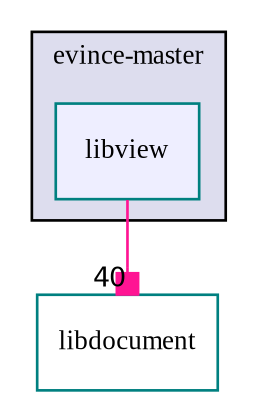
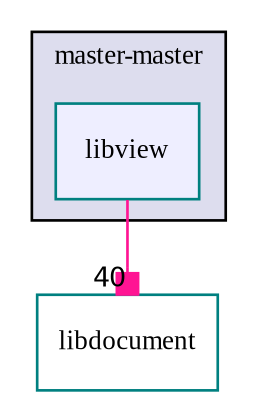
cluster "evince-master": label "evince-master" -> "master-master"
